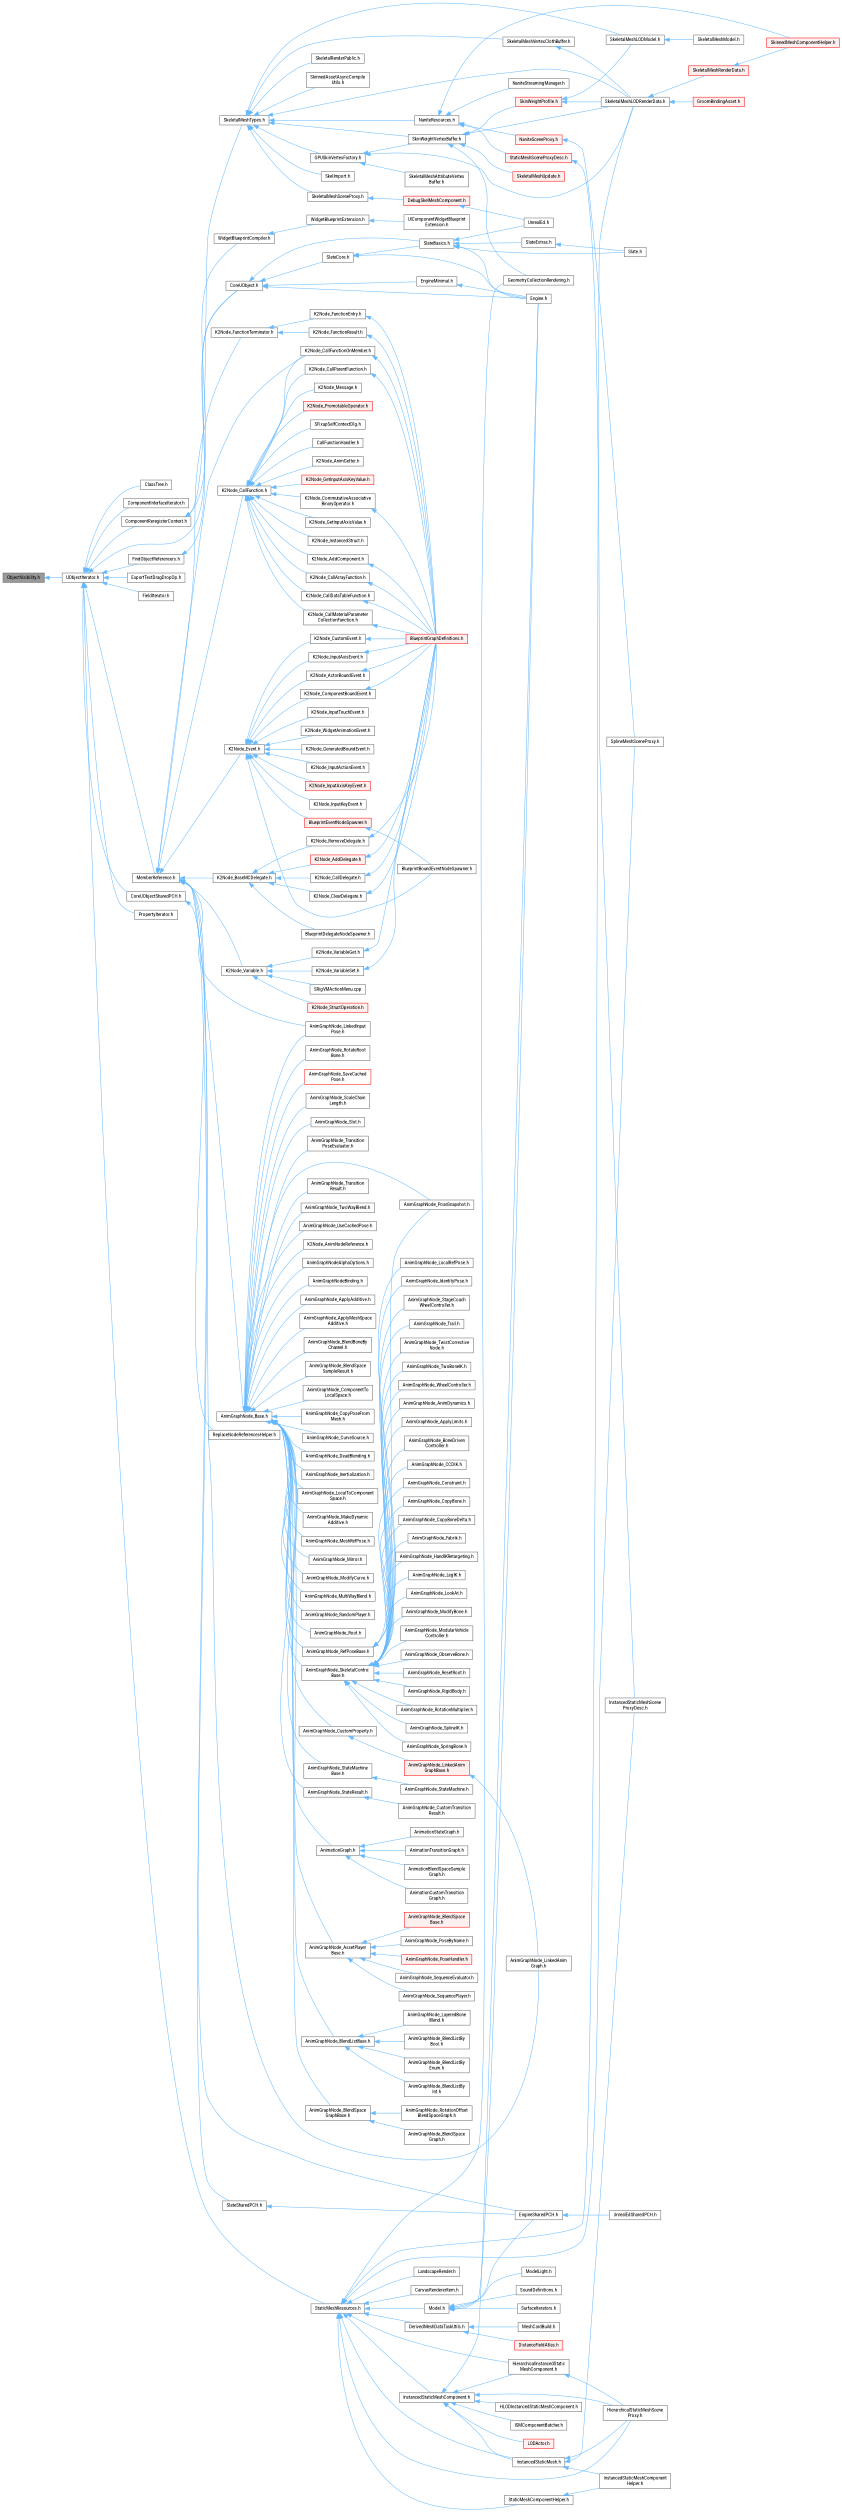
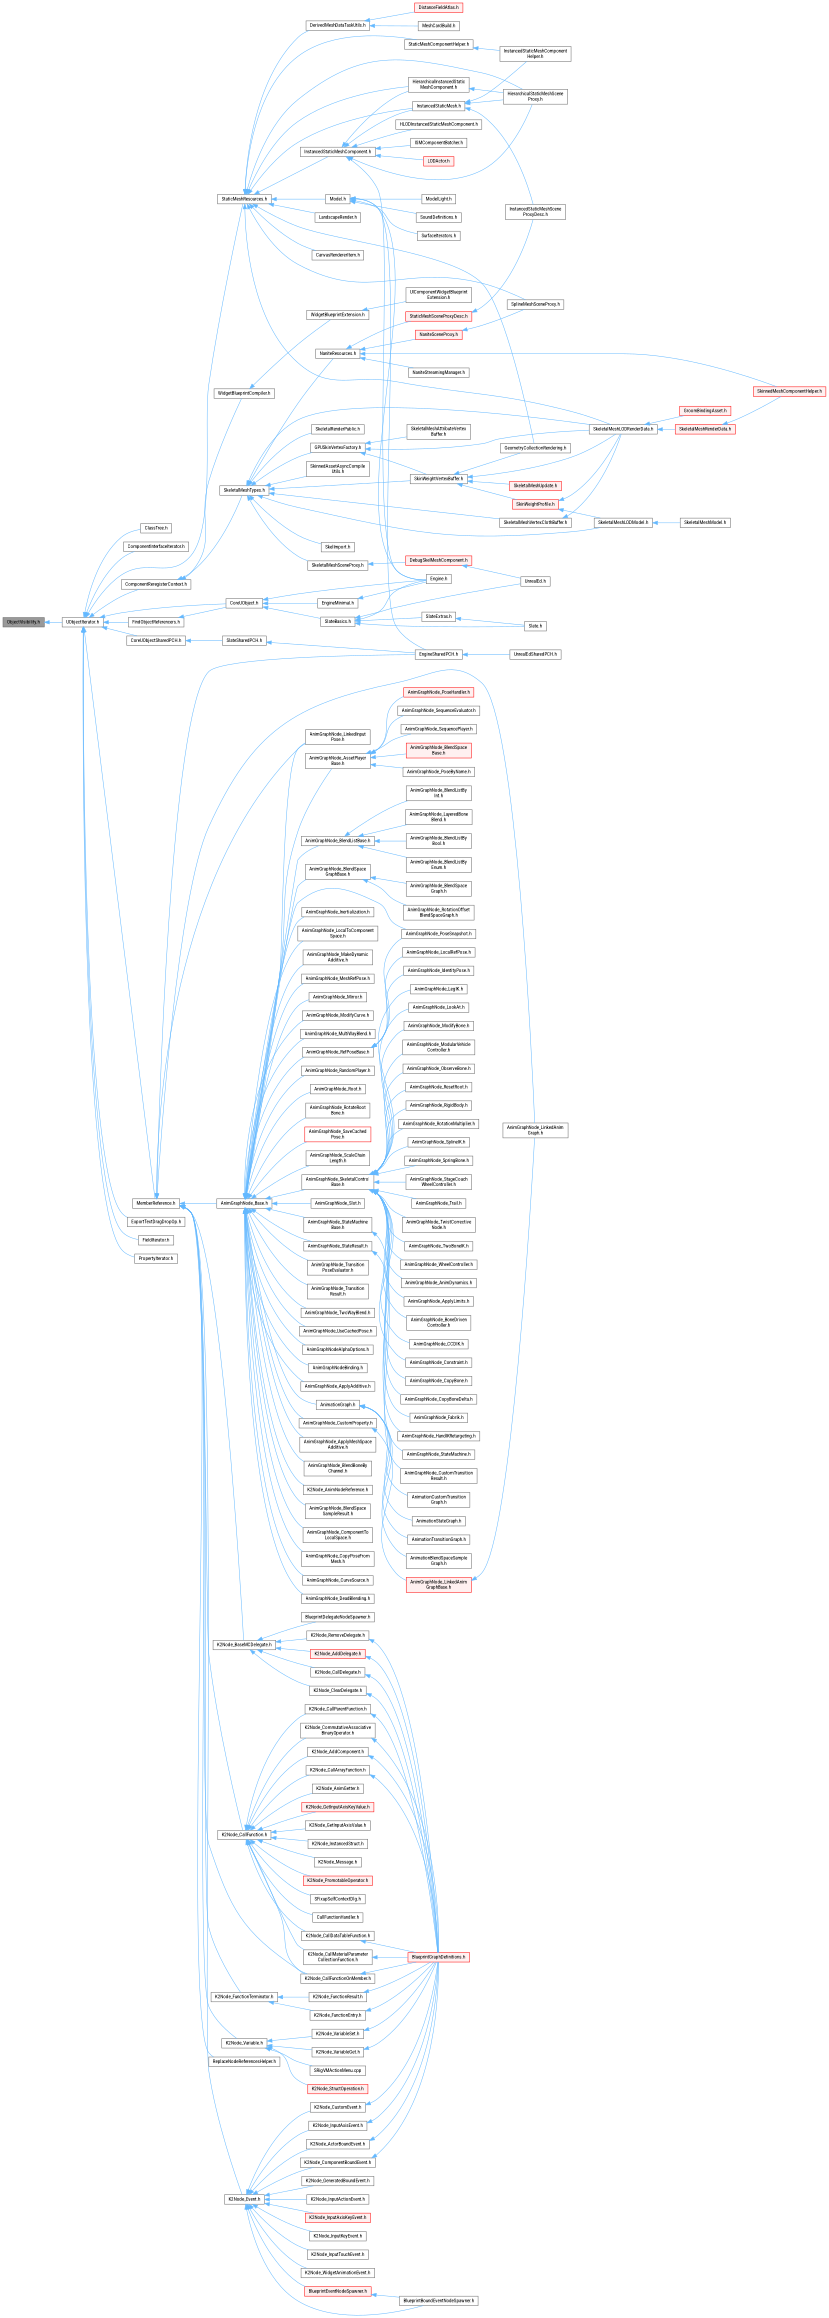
node "SlateCore.h": removed
